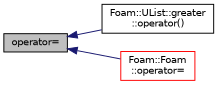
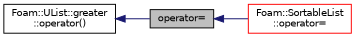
edge "Foam::UList::greater ::operator()" -> "operator=": reversed
node "Foam::Foam ::operator=": label "Foam::Foam ::operator=" -> "Foam::SortableList ::operator="
